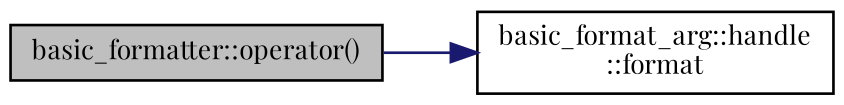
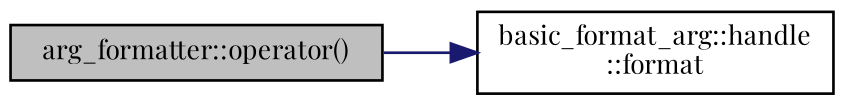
node "basic_formatter::operator()": label "basic_formatter::operator()" -> "arg_formatter::operator()"
